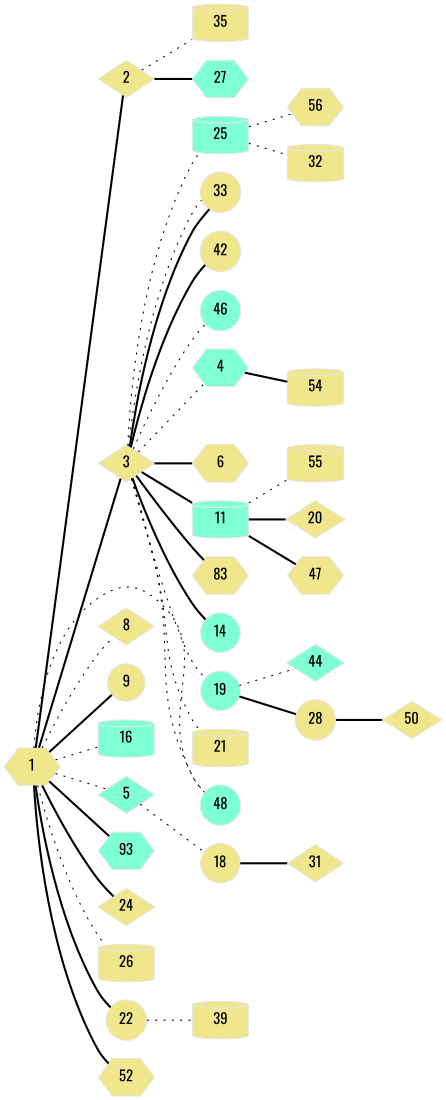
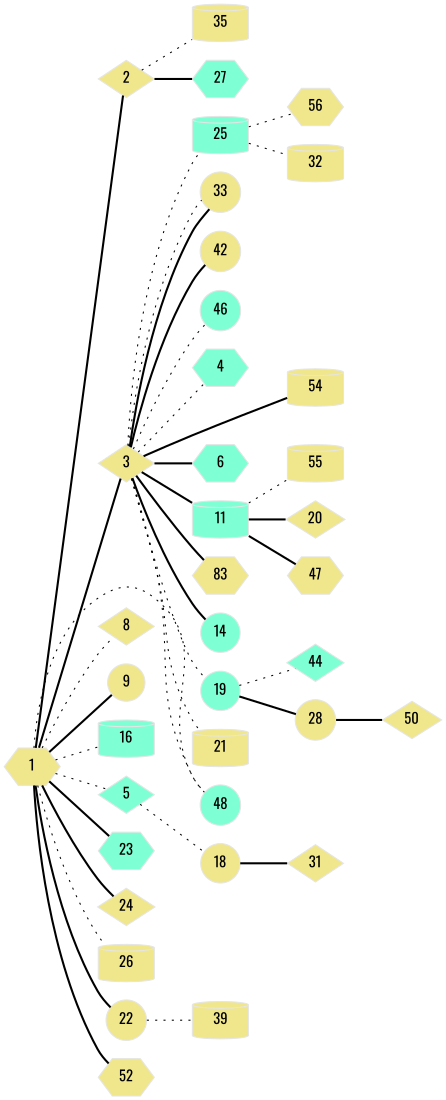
edge "4" -- "54": now "3" -- "54"
node "6": fillcolor khaki -> aquamarine
node "93": label "93" -> "23"
